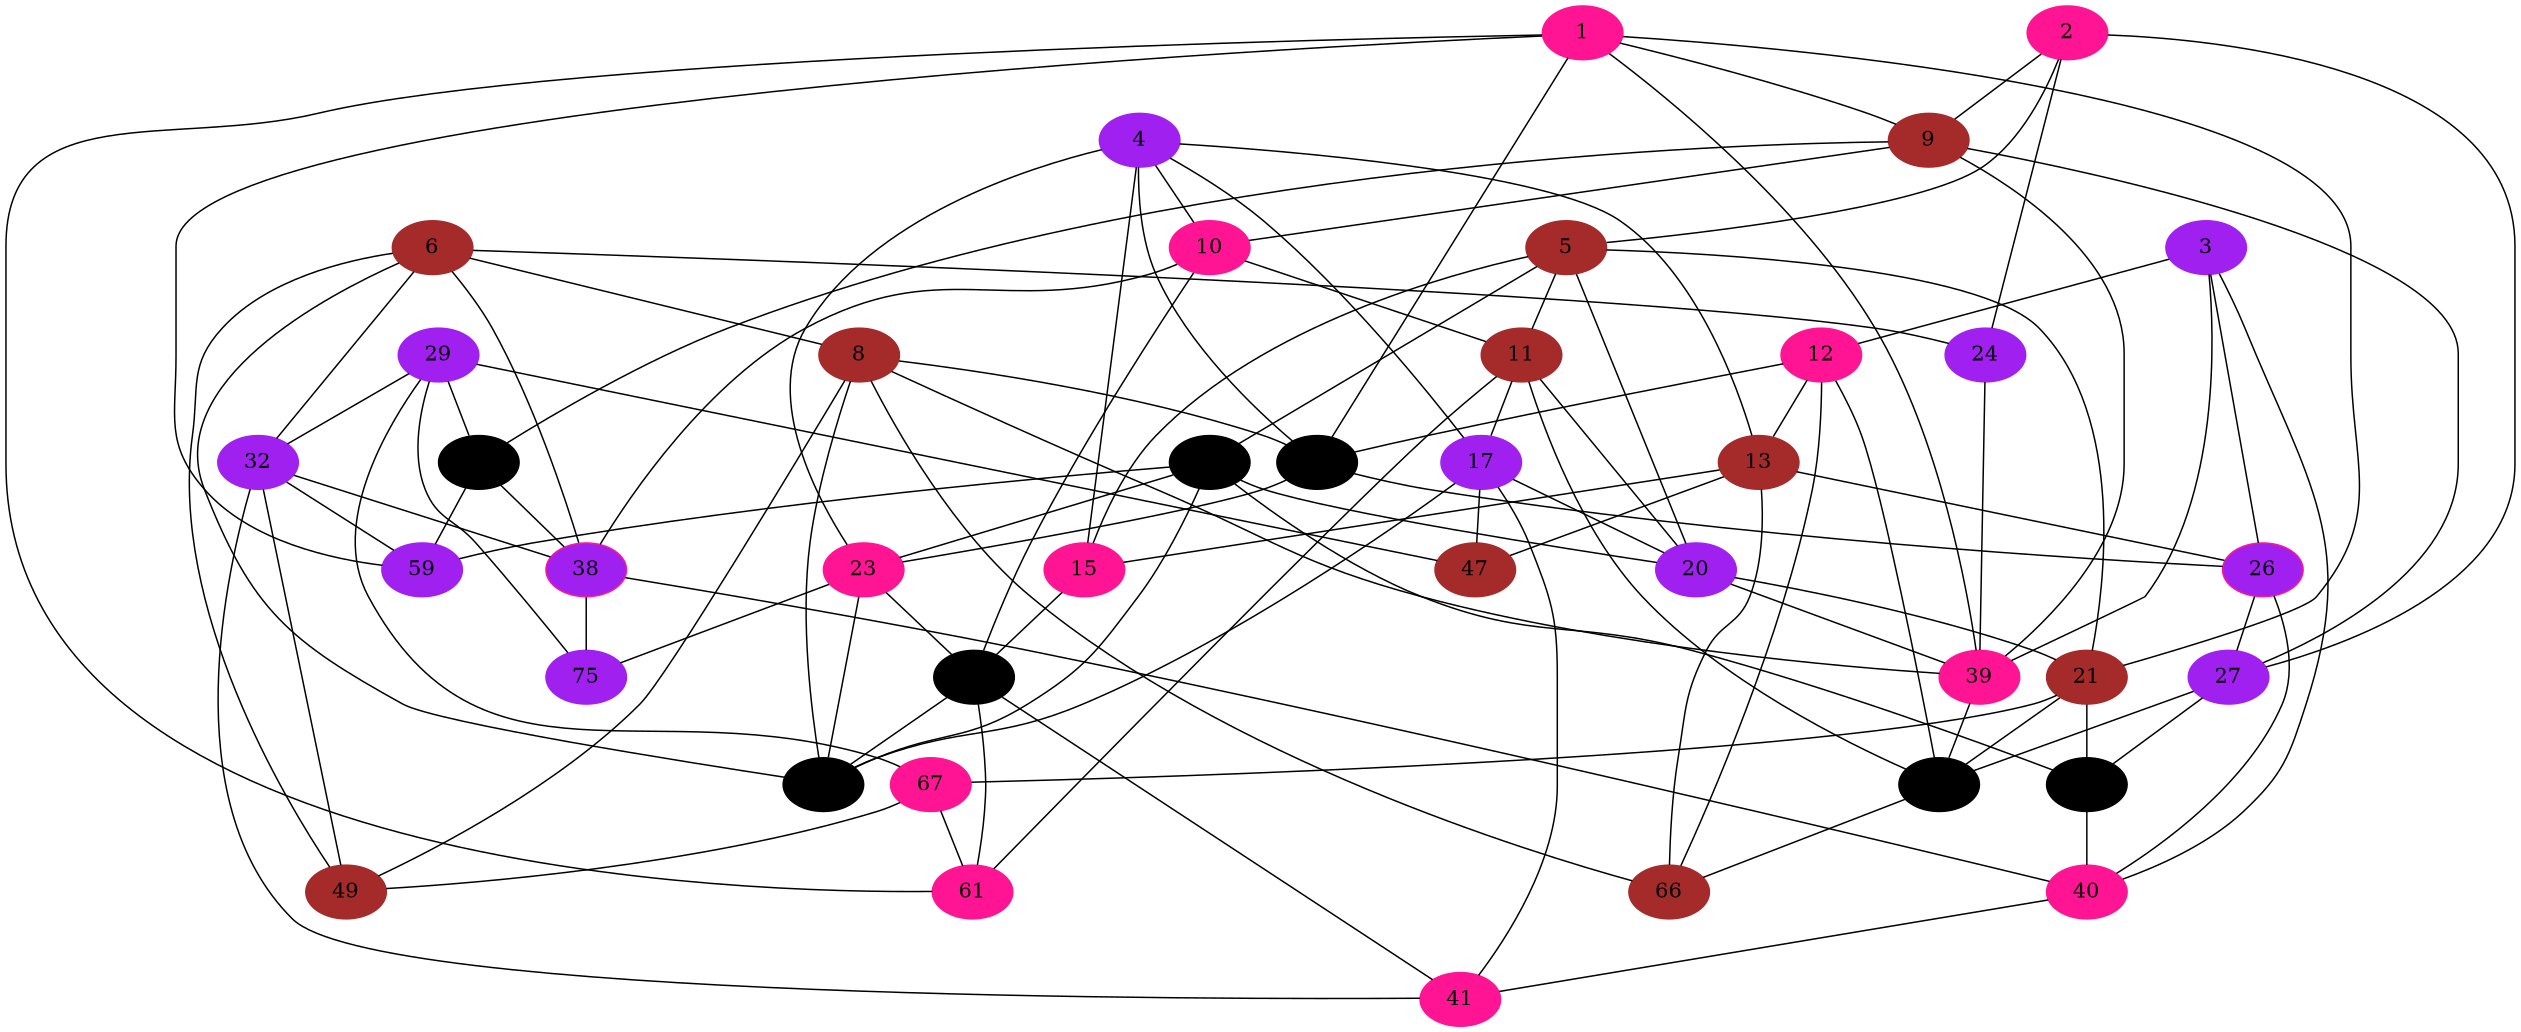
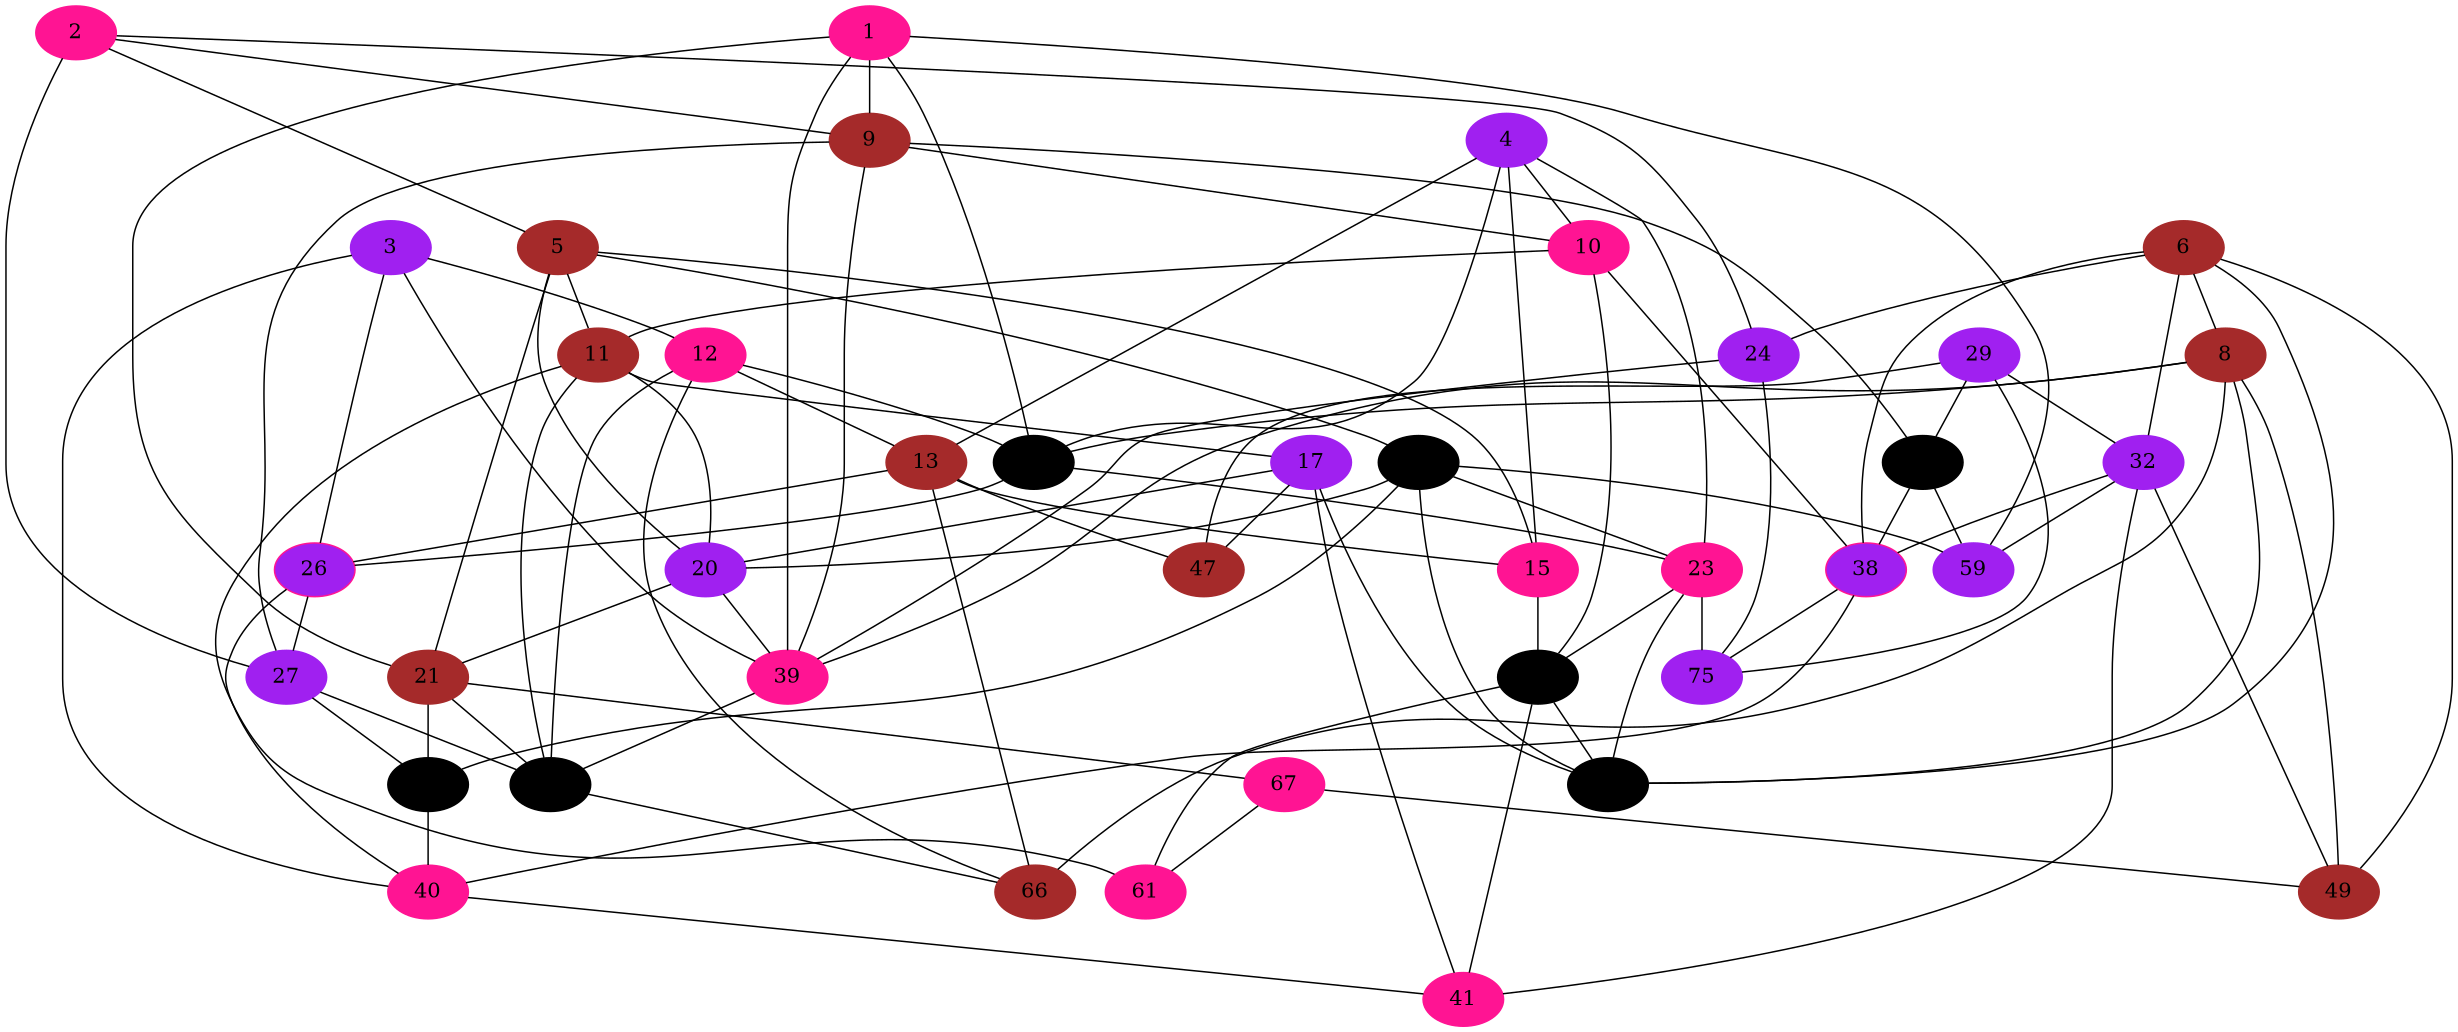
edge "1" -- "61": removed
edge "4" -- "17": removed
edge "24" -- "75": added
edge "29" -- "67": removed
